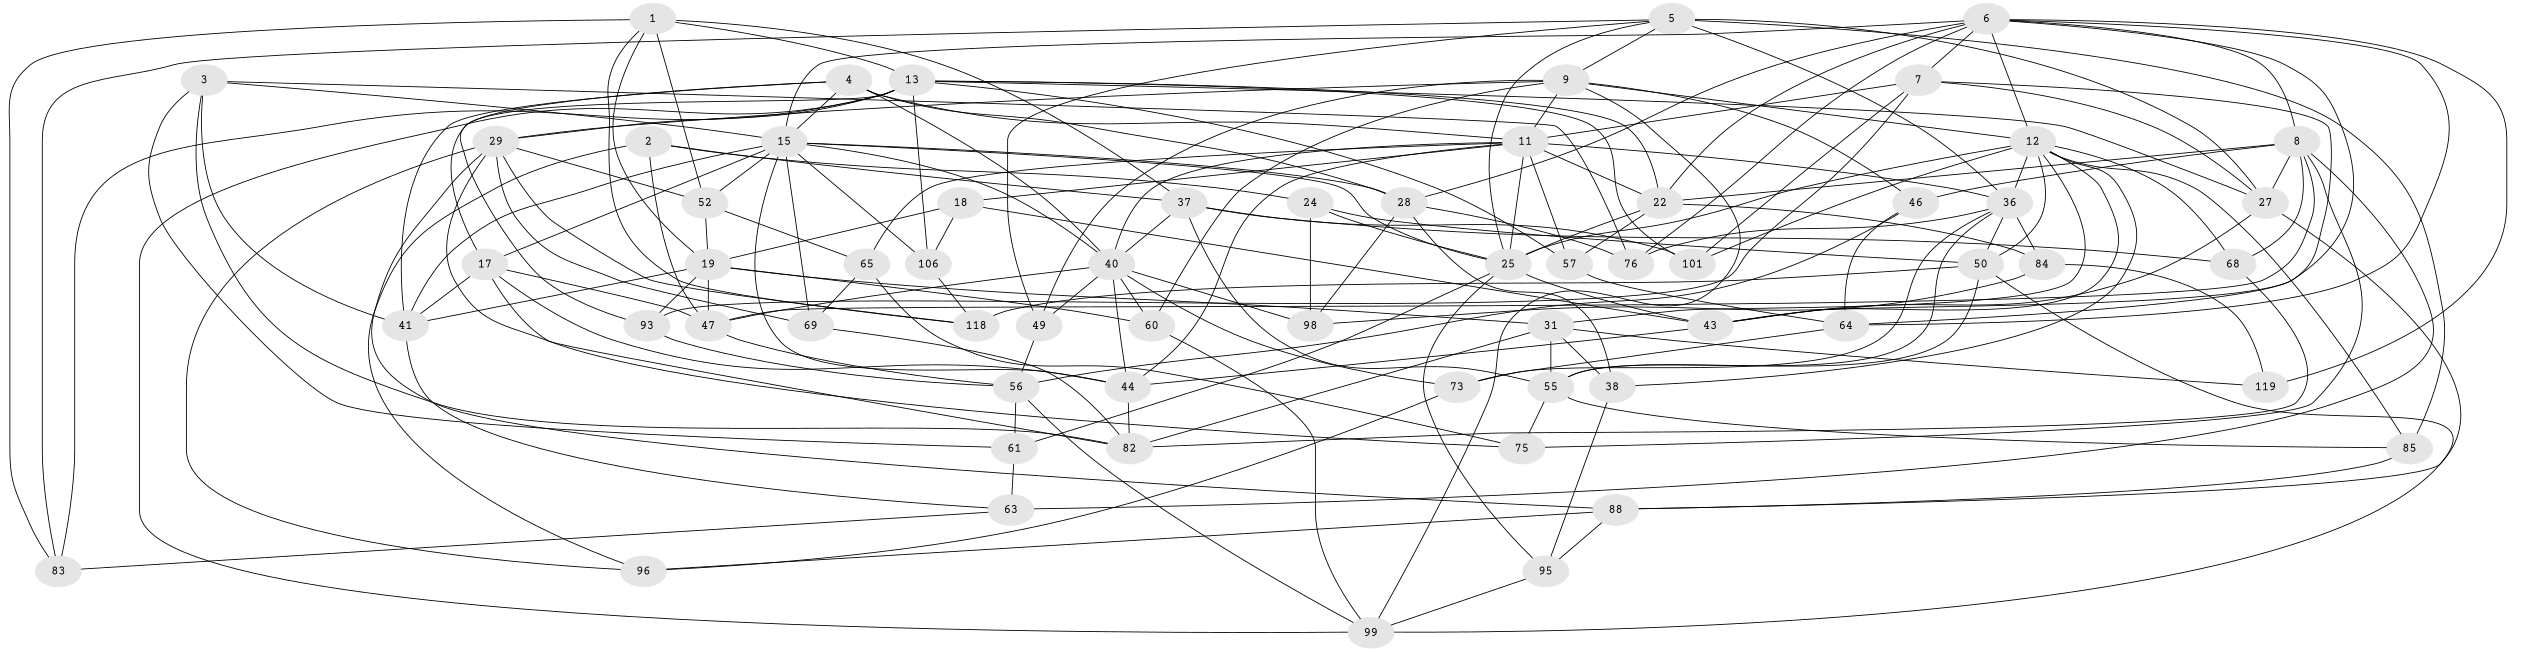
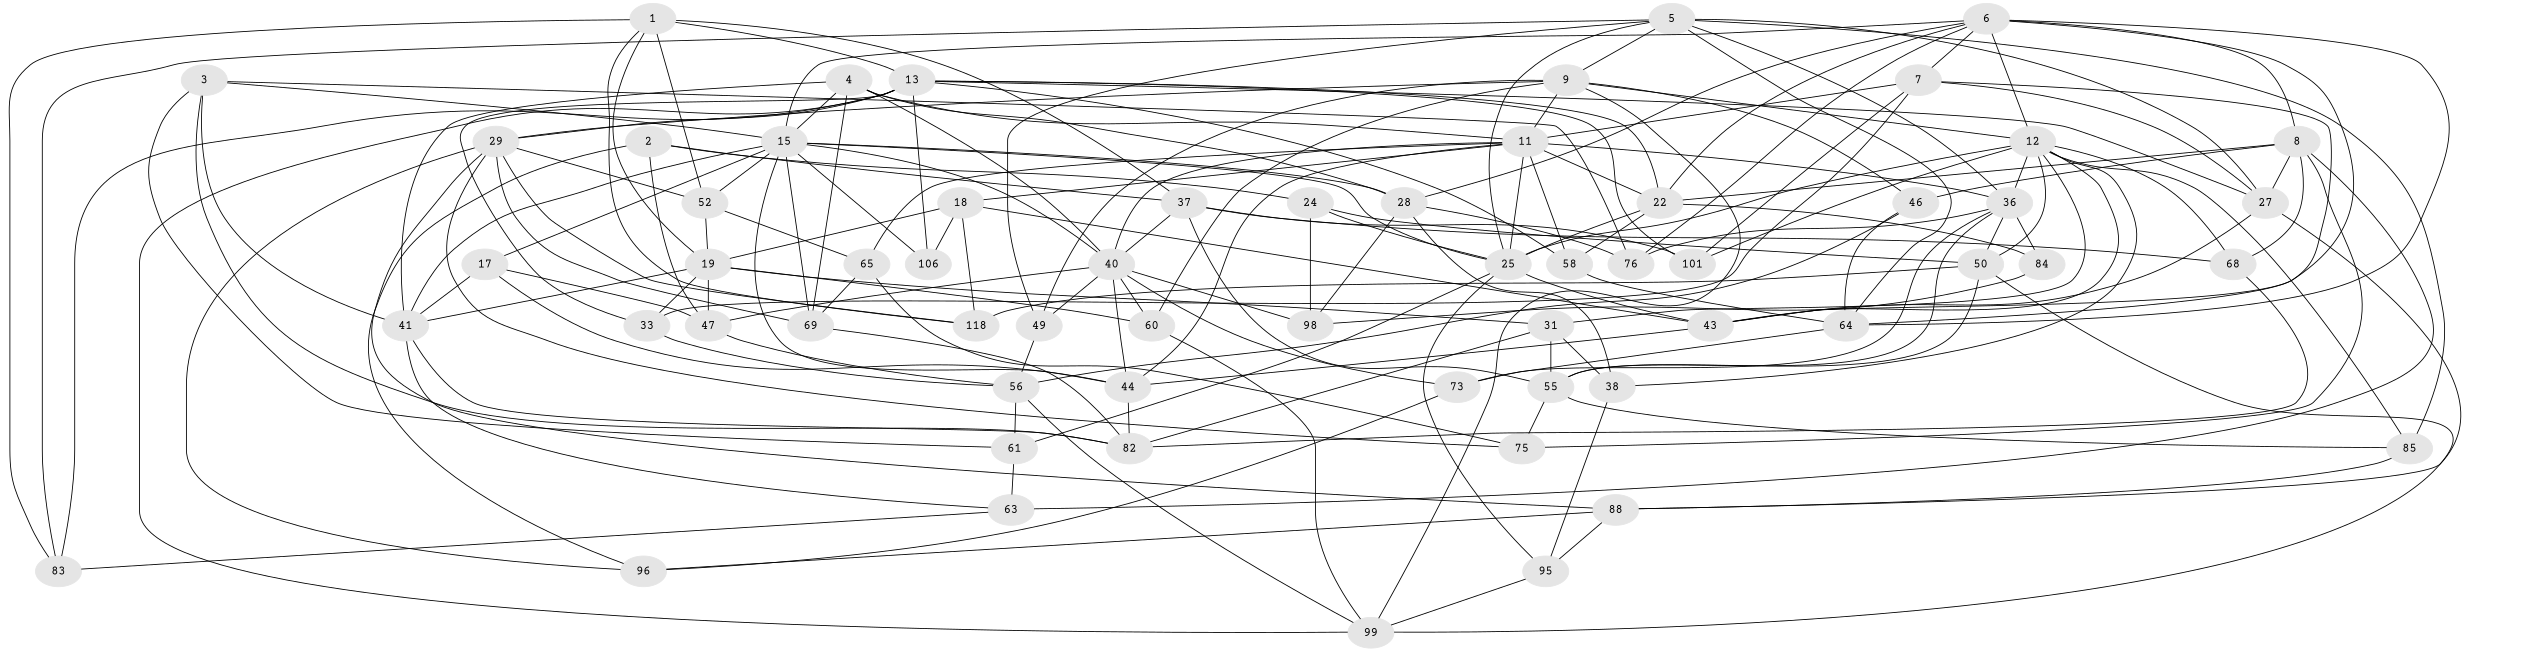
edge "4" -- "17": now "4" -- "69"
edge "5" -- "64": added
node "57": label "57" -> "58"
edge "106" -- "118": now "18" -- "118"
edge "8" -- "47": removed
node "93": label "93" -> "33"
edge "17" -- "82": now "41" -- "82"
node "119": removed
